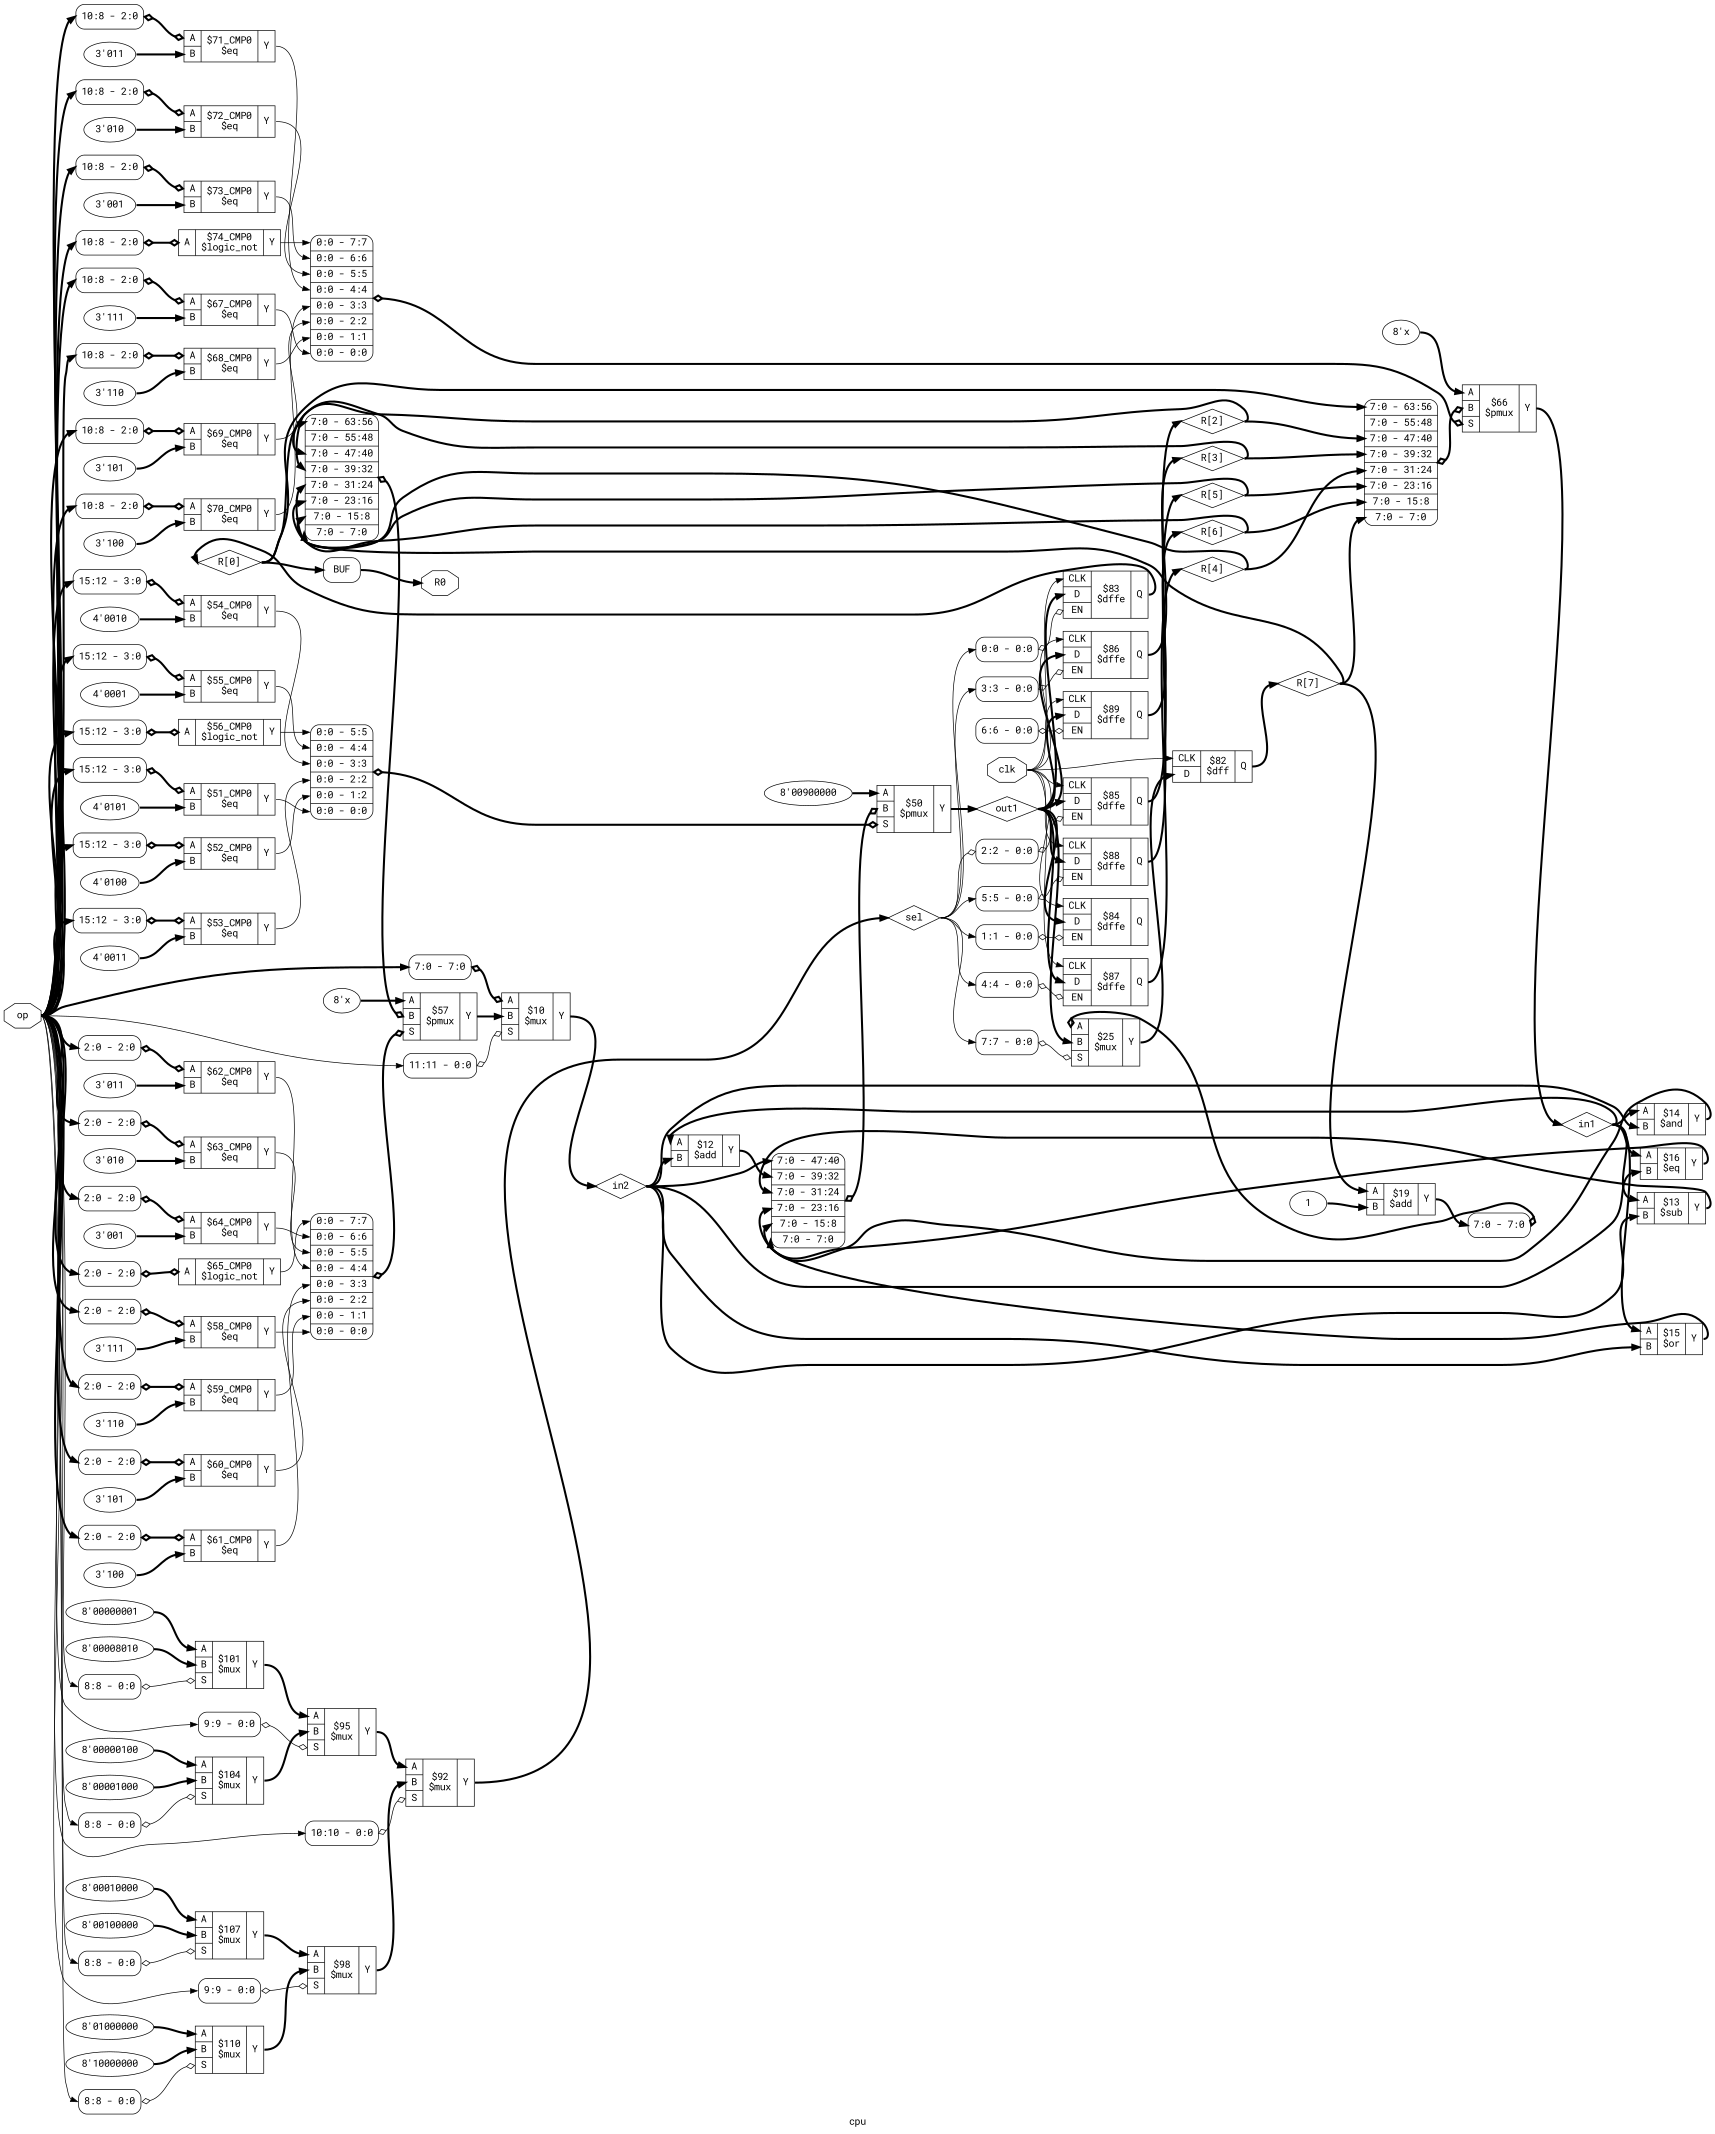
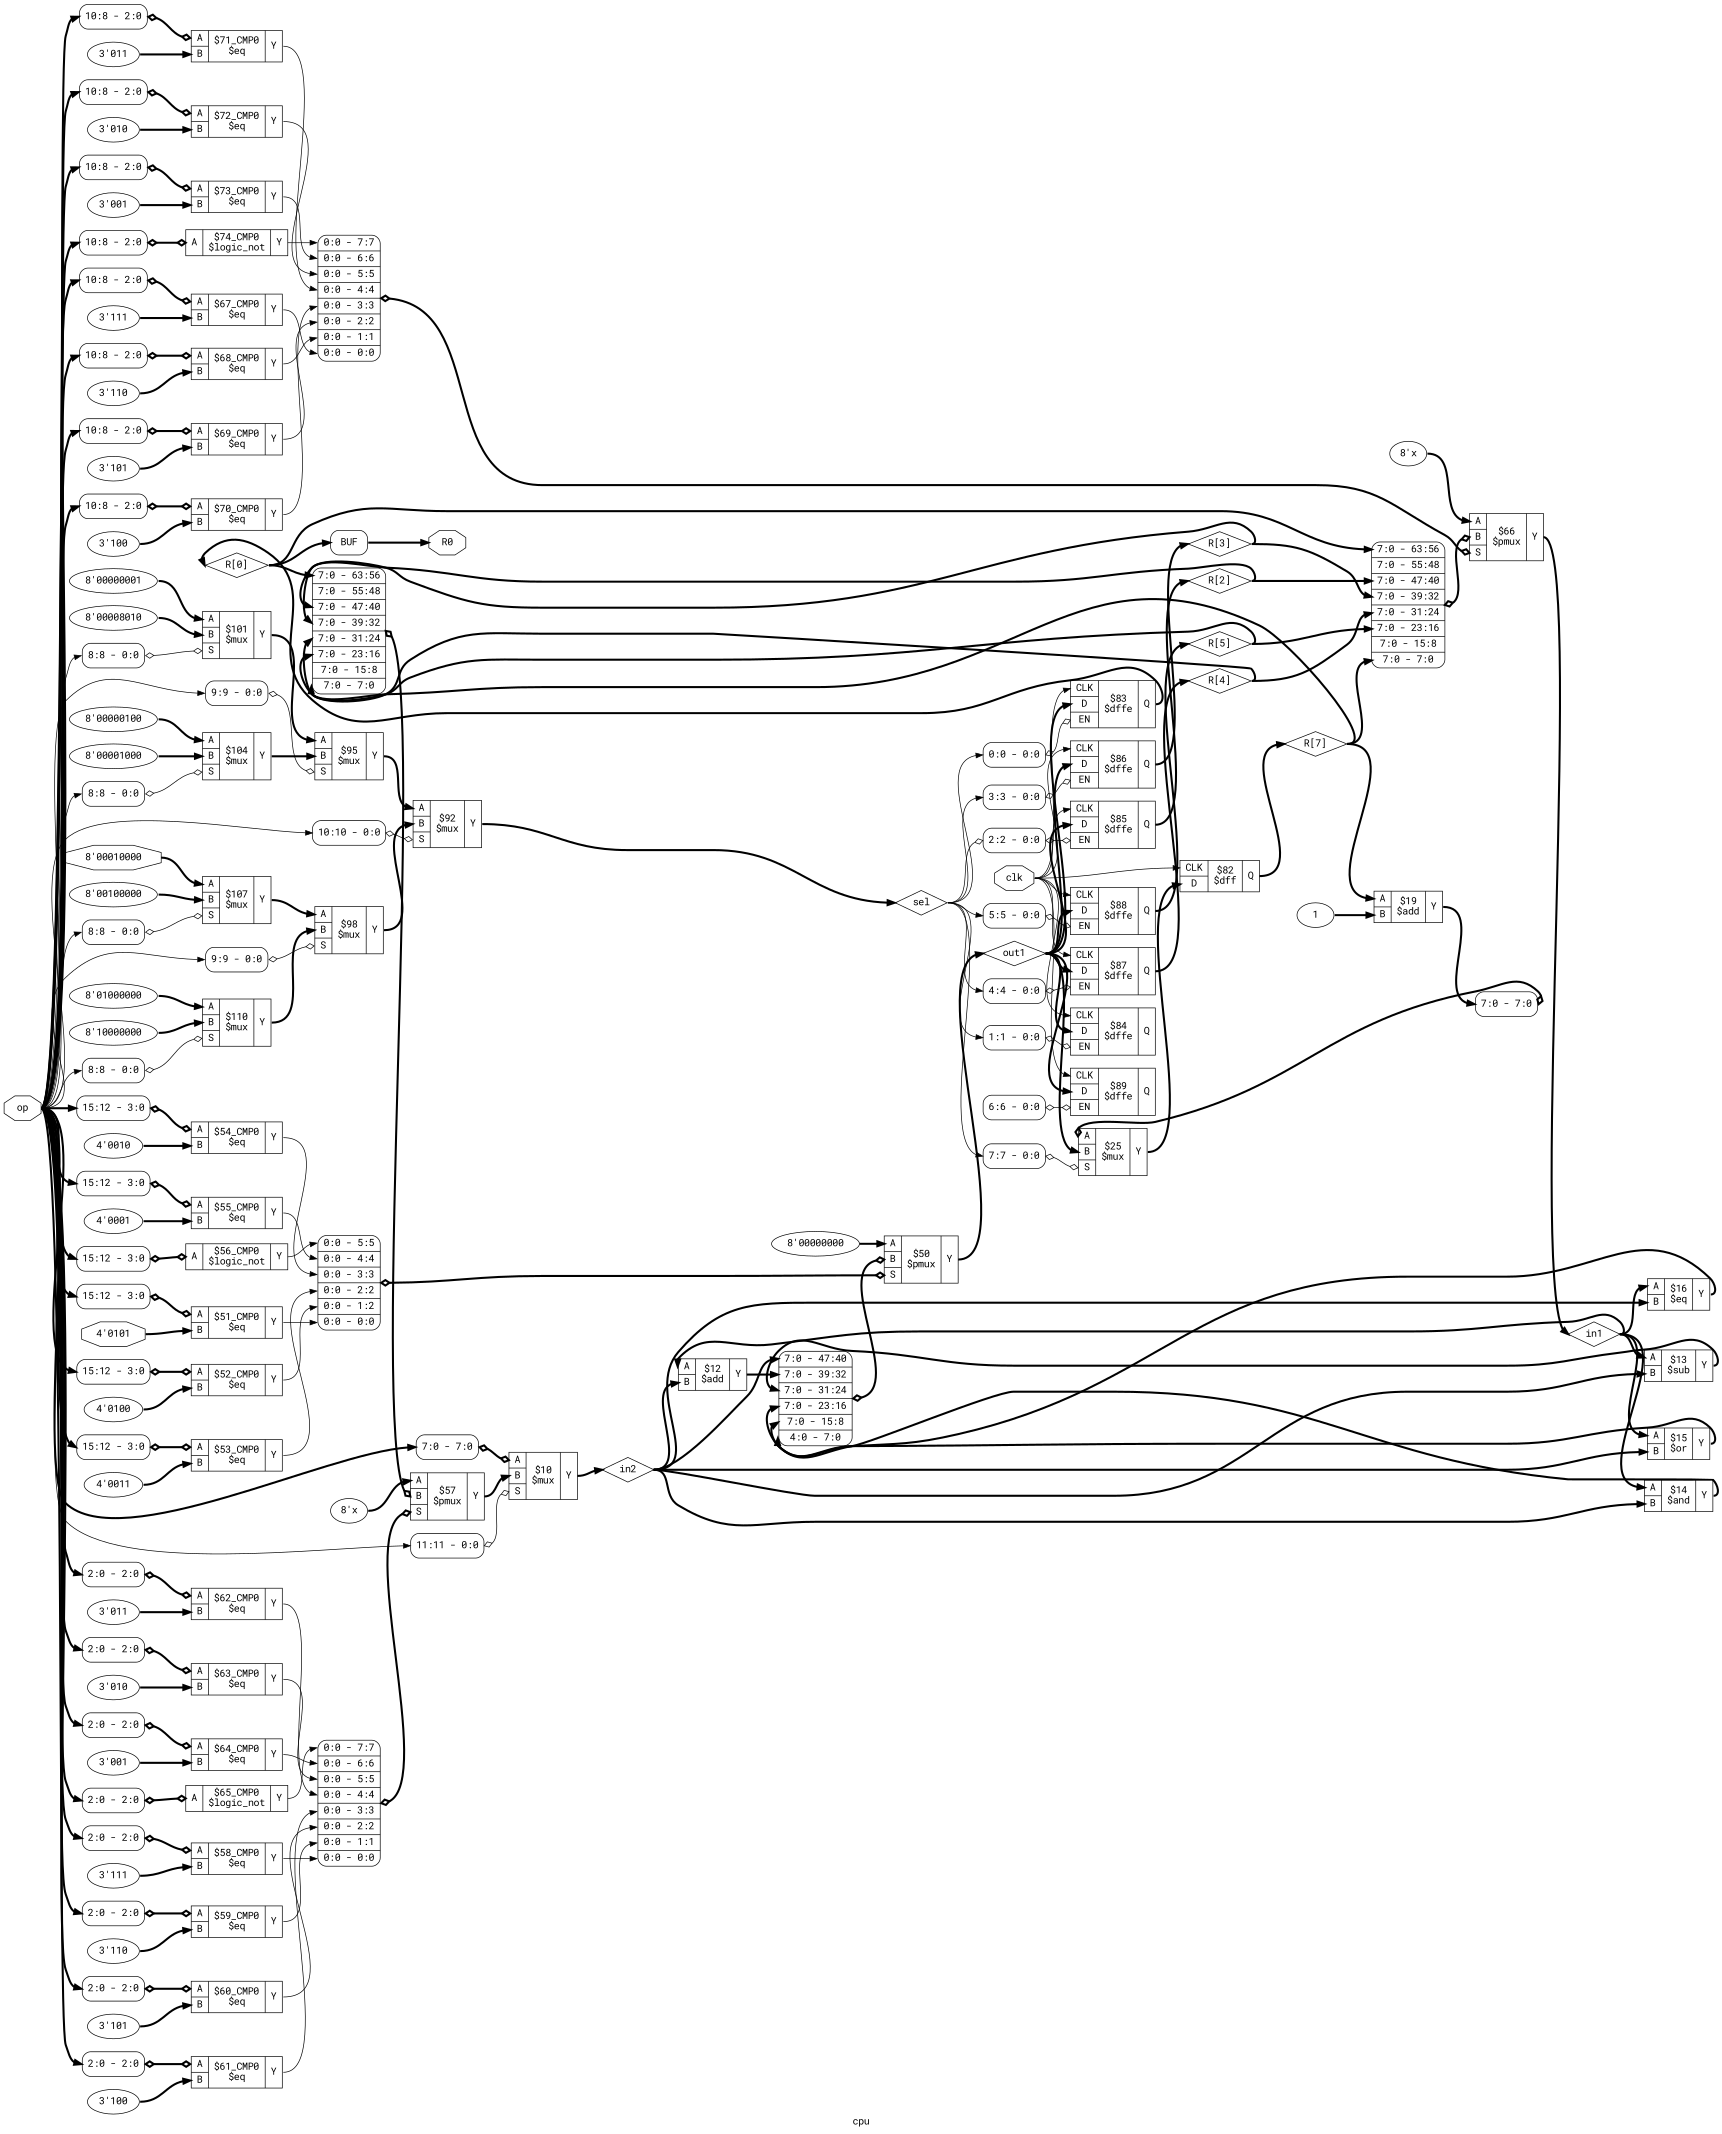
node "R[6]": removed
node "8'00900000": label "8'00900000" -> "8'00000000"
node "4'0101": shape ellipse -> octagon
node "7:0 - 47:40": text "7:0 - 7:0" -> "4:0 - 7:0"
node "8'00010000": shape ellipse -> octagon
